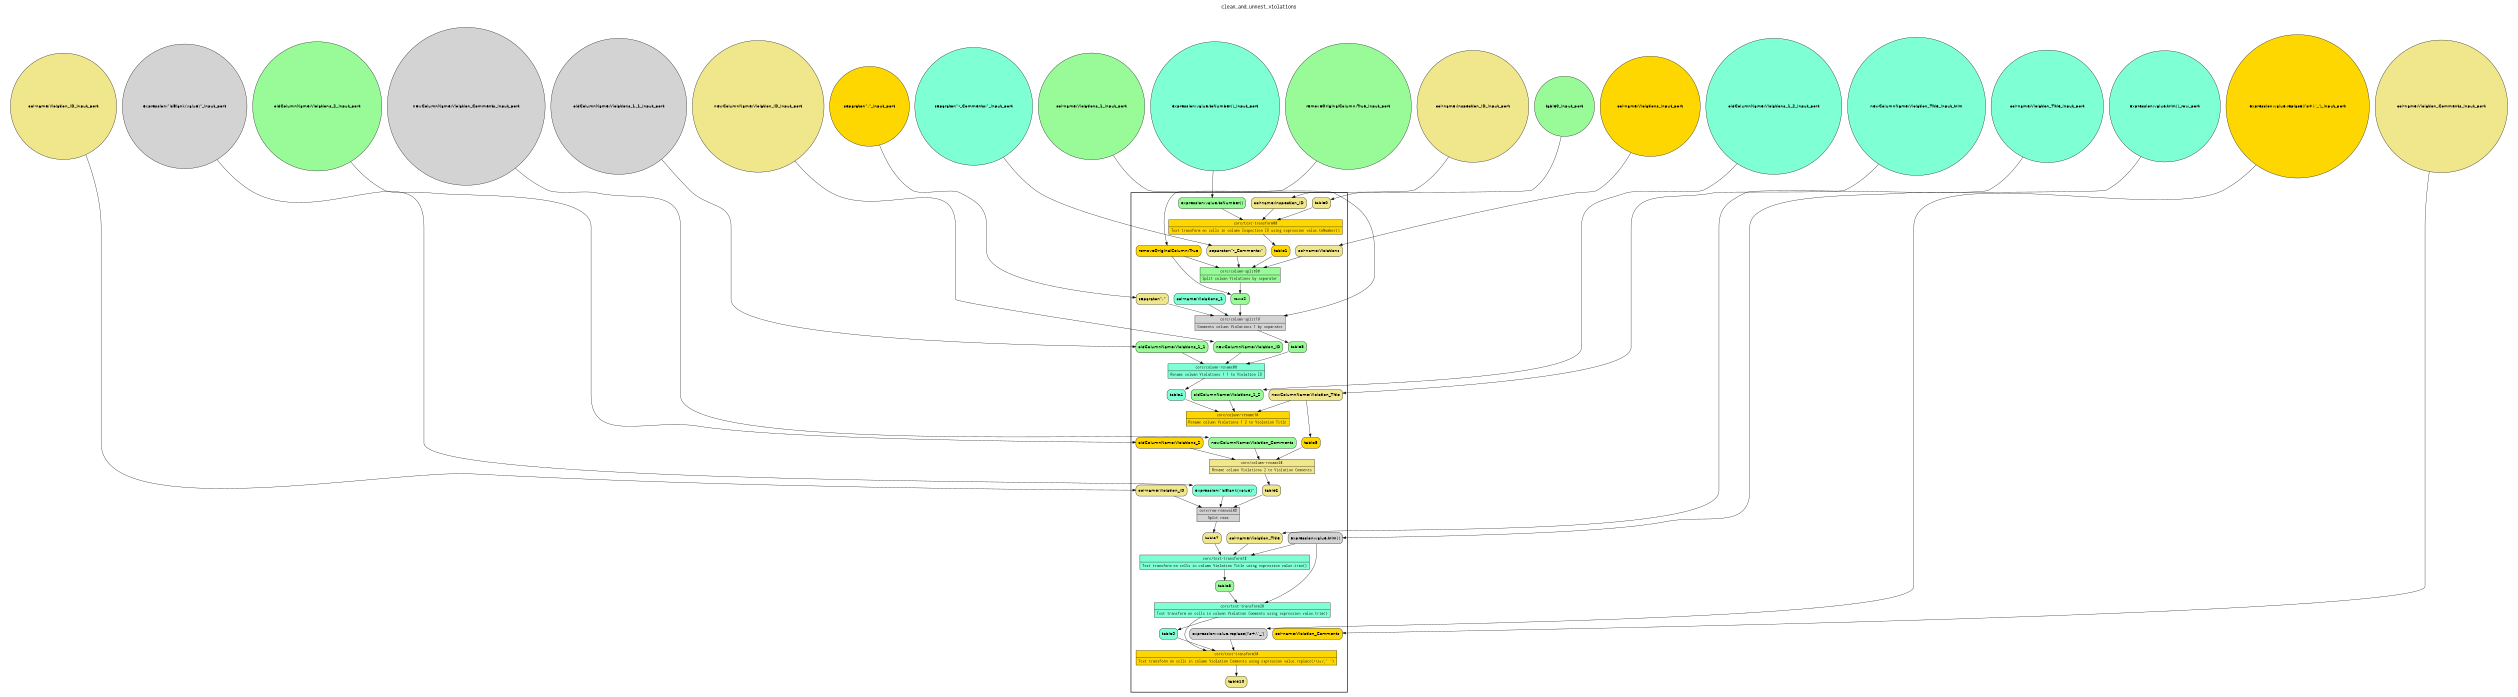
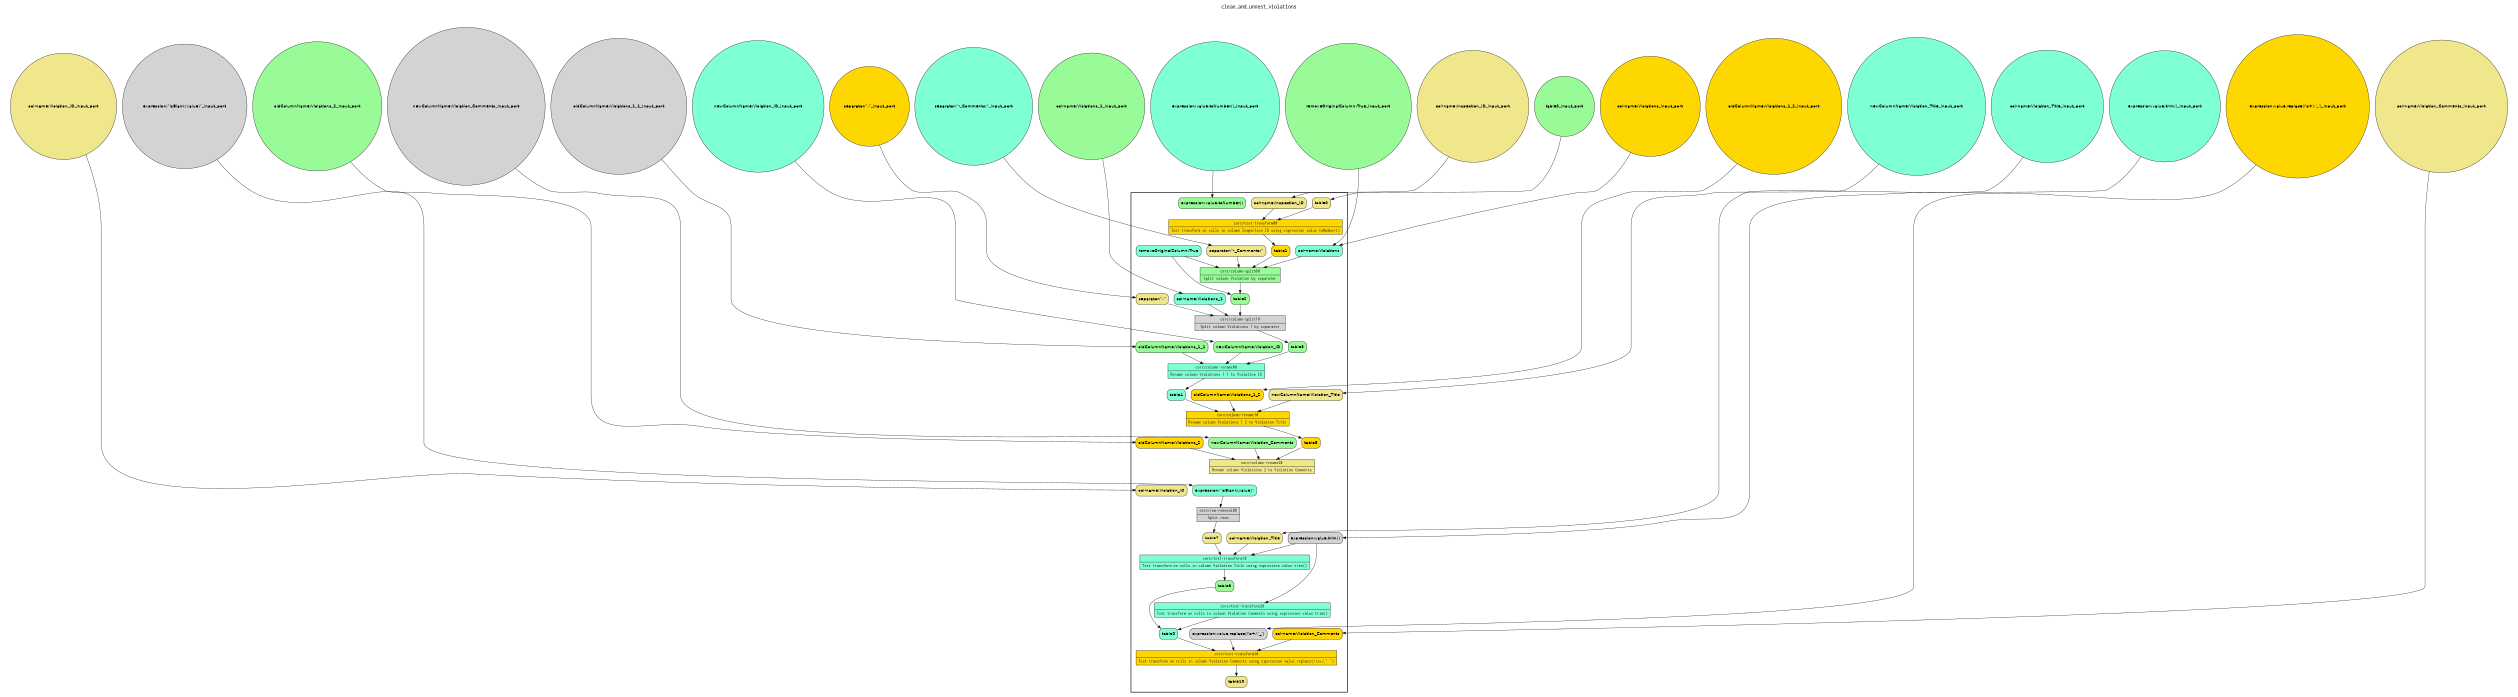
node "newColumnName:Violation_ID_input_port": fillcolor khaki -> aquamarine
node "oldColumnName:Violations_1_2_input_port": fillcolor aquamarine -> gold
node "newColumnName:Violation_Title_input_trim": label "newColumnName:Violation_Title_input_trim" -> "newColumnName:Violation_Title_input_port"
node "expression:value.trim()_row_port": label "expression:value.trim()_row_port" -> "expression:value.trim()_input_port"
edge "removeOriginalColumn:True_input_port" -> "removeOriginalColumn:True": now "removeOriginalColumn:True_input_port" -> "col-name:Violations"
edge "col-name:Violations_1_input_port" -> "core/column-split1#": now "col-name:Violations_1_input_port" -> "col-name:Violations_1"
edge "expression:value.toNumber()" -> "core/text-transform0#": removed
node "removeOriginalColumn:True": fillcolor gold -> aquamarine
node "col-name:Violations": fillcolor khaki -> aquamarine
node "core/column-split0#": text "Split column Violations by separator" -> "Split column Violation by separator"
node "rows2": label "rows2" -> "table2"
node "core/column-split1#": text "Comments column Violations 1 by separator" -> "Split column Violations 1 by separator"
node "oldColumnName:Violations_1_2": fillcolor palegreen -> gold
edge "newColumnName:Violation_Title" -> "table5": now "core/column-rename1#" -> "table5"
node "table6": removed
edge "col-name:Violation_ID" -> "core/row-removal0#": removed
edge "table8" -> "core/text-transform2#": now "table8" -> "table9"
edge "core/text-transform2#" -> "core/text-transform3#": now "col-name:Violation_Comments" -> "core/text-transform3#"
